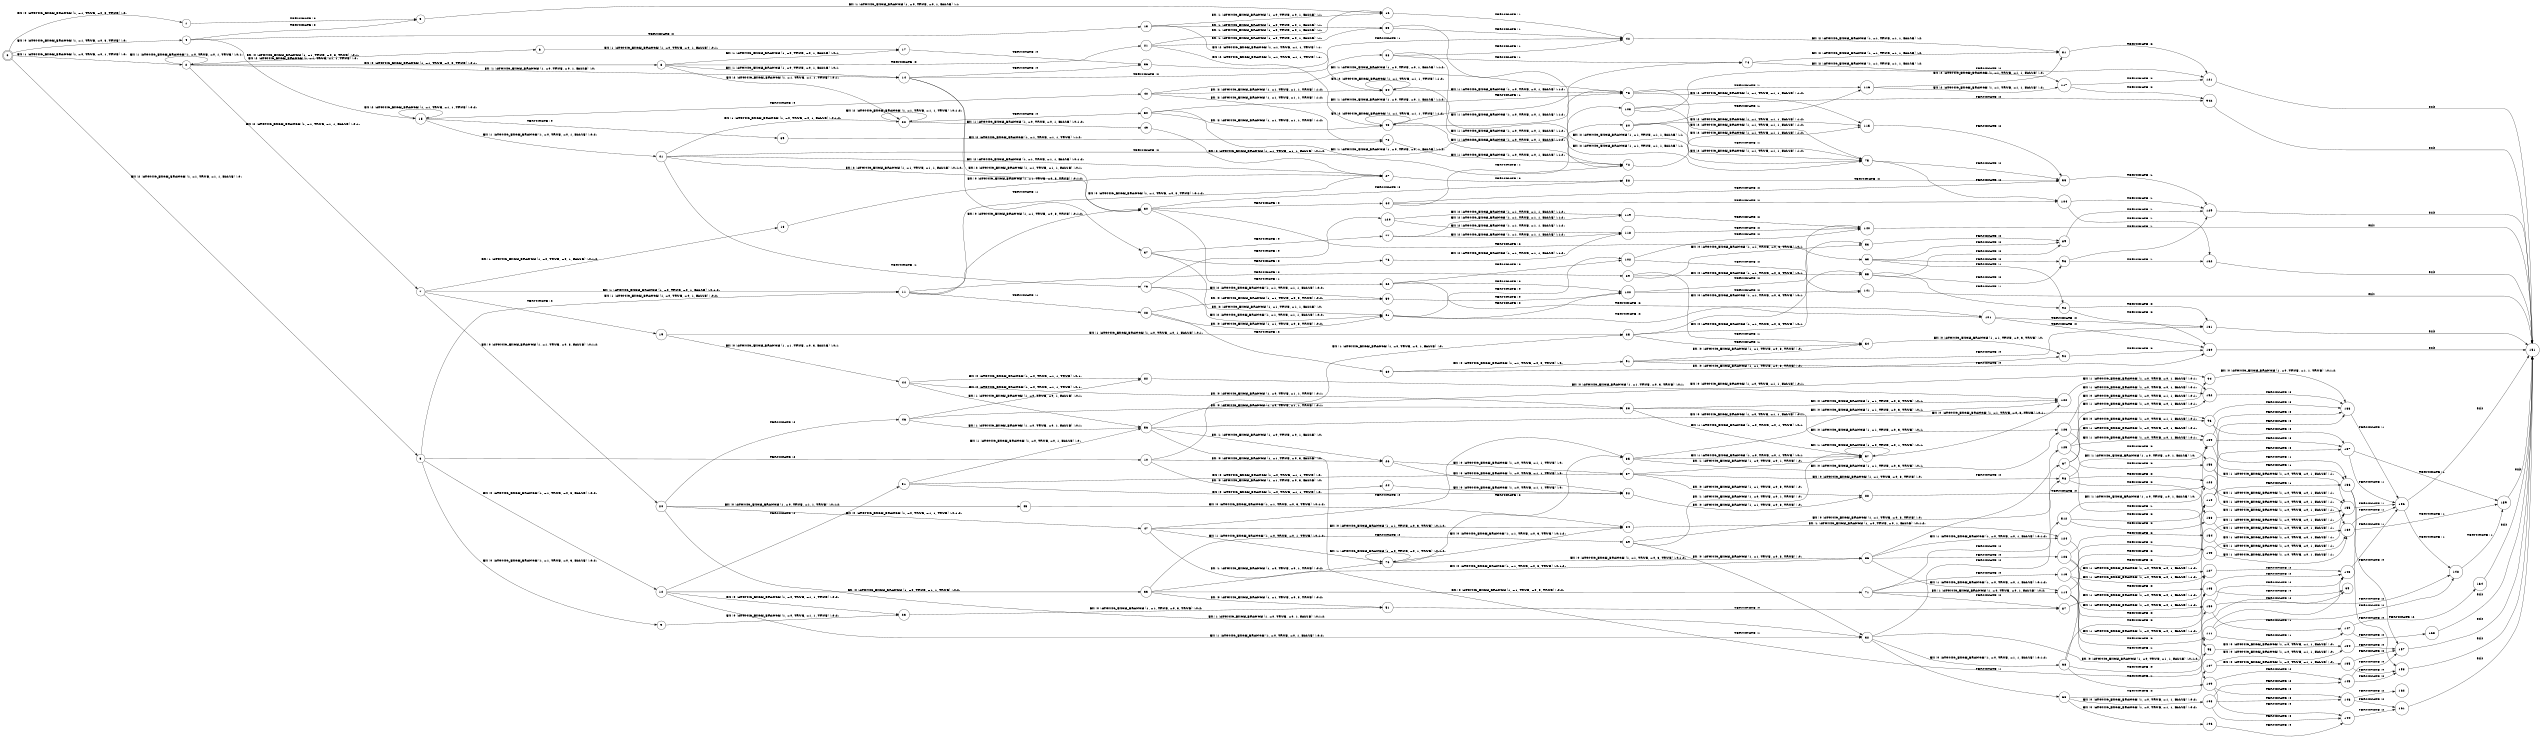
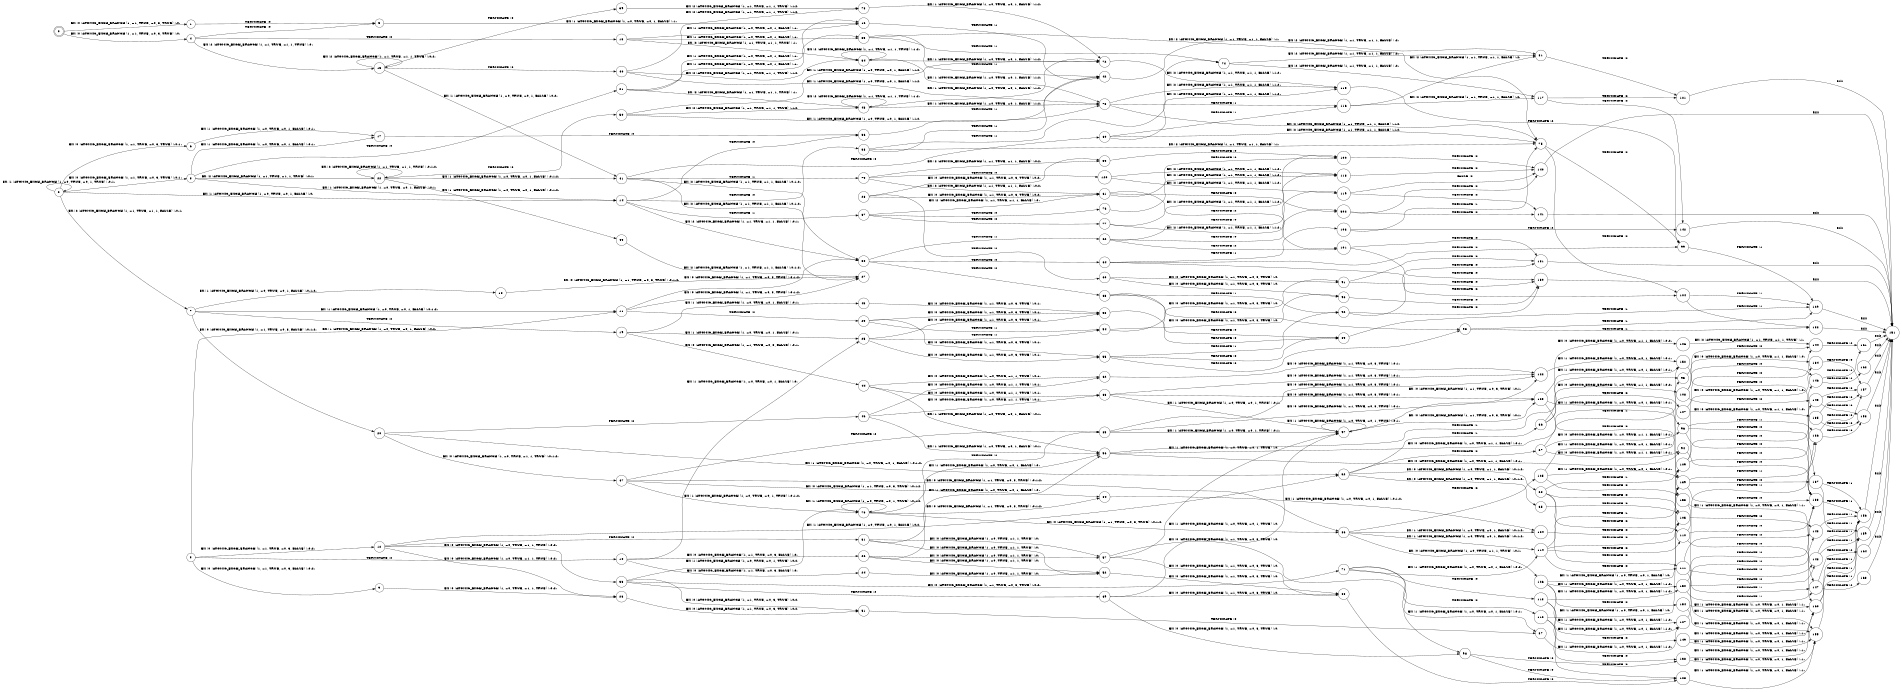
edge "0" -> "2": removed, label "EX !1 !ATOMIC_EXCH_BRANCH (1, +0, TRUE, +0, 1, TRUE) !:0:"
edge "103" -> "121": removed, label "TERMINATE !2"
edge "48" -> "74": now "35" -> "74"
node "942": label "942" -> "142"
edge "41" -> "22": reversed
node "58": removed
edge "119" -> "140": label "TERMINATE !2" -> "FALSE !2"
edge "0" -> "3": removed, label "EX !2 !ATOMIC_EXCH_BRANCH (1, +1, TRUE, +1, 1, FALSE) !:0:"
node "102": label "102" -> "302"
edge "100" -> "141": now "119" -> "141"
edge "11" -> "28": removed, label "TERMINATE !1"
node "43": added
edge "162" -> "151": added, label "exit"
edge "91" -> "54": reversed
edge "94" -> "133": label "EX !0 !ATOMIC_EXCH_BRANCH (1, +0, TRUE, +1, 1, TRUE) !:0:1:2:" -> "TERMINATE !0"
edge "97" -> "123": added, label "EX !0 !ATOMIC_EXCH_BRANCH (1, +1, TRUE, +0, 3, TRUE) !:0:1:"
edge "56" -> "26": reversed
edge "110" -> "137": now "110" -> "147"
edge "98" -> "139": now "126" -> "139"
node "45": removed
node "512": label "512" -> "112"
edge "156" -> "148": reversed
edge "86" -> "126": label "TERMINATE !0" -> "EX !0 !ATOMIC_EXCH_BRANCH (1, +0, TRUE, +1, 1, TRUE) !:0:1:"
edge "69" -> "32": now "69" -> "88"
edge "150" -> "143": now "150" -> "133"
edge "71" -> "87": label "TERMINATE !0" -> "EX !1 !ATOMIC_EXCH_BRANCH (1, +0, TRUE, +0, 1, FALSE) !:0:1:"
edge "105" -> "65": reversed
edge "106" -> "144": label "TERMINATE !0" -> "EX !2 !ATOMIC_EXCH_BRANCH (1, +1, TRUE, +1, 1, TRUE) !:1:"
